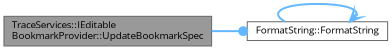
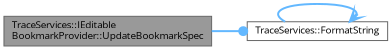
node "FormatString::FormatString": label "FormatString::FormatString" -> "TraceServices::FormatString"
